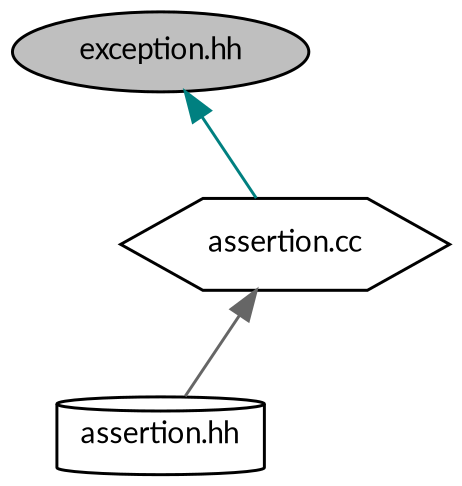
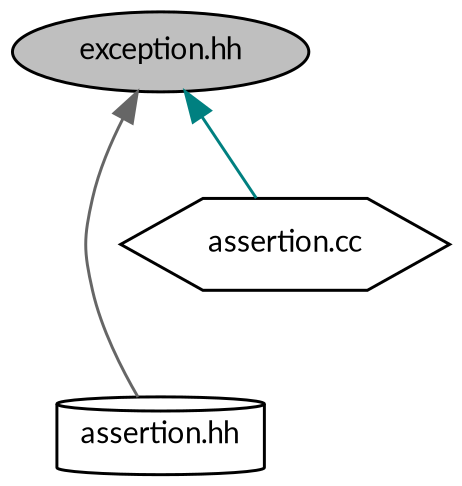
edge "assertion.hh" -> "assertion.cc": now "assertion.hh" -> "exception.hh"
